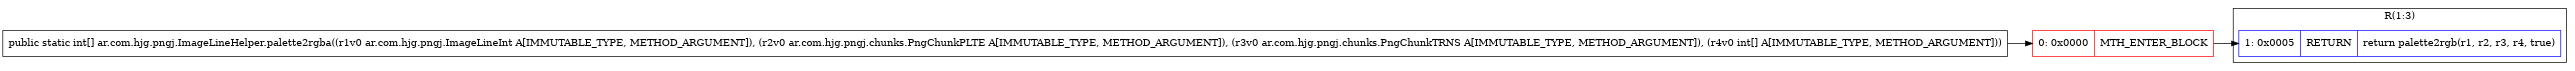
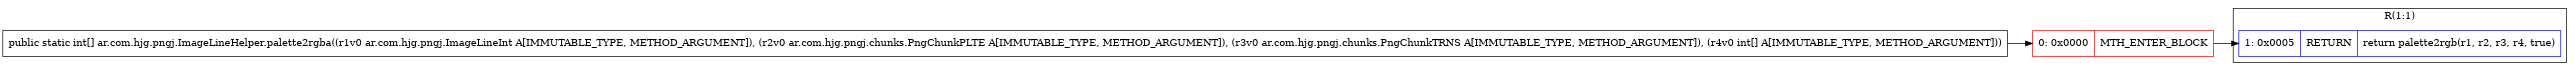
cluster "R(1:3)": label "R(1:3)" -> "R(1:1)"
